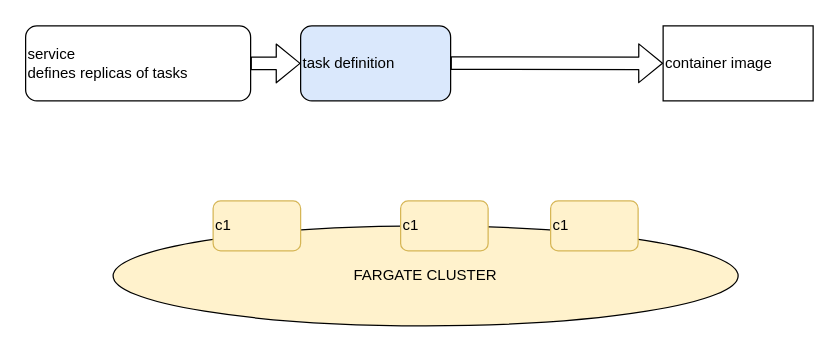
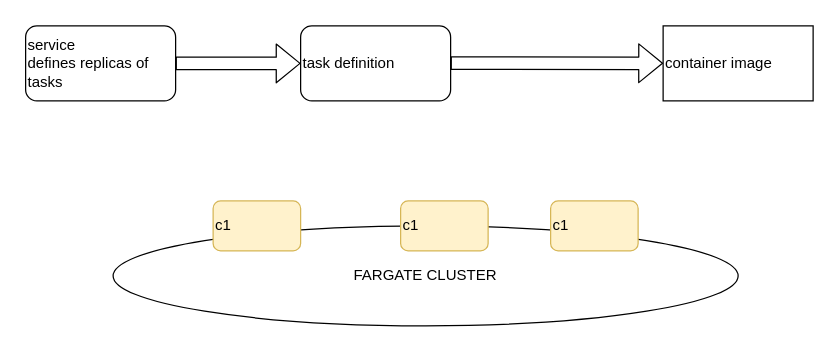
node "service defines replicas of tasks": size 225x75 -> 150x75
node "task definition": fillcolor #dae8fc -> #ffffff
node "FARGATE CLUSTER": fillcolor #fff2cc -> #ffffff
